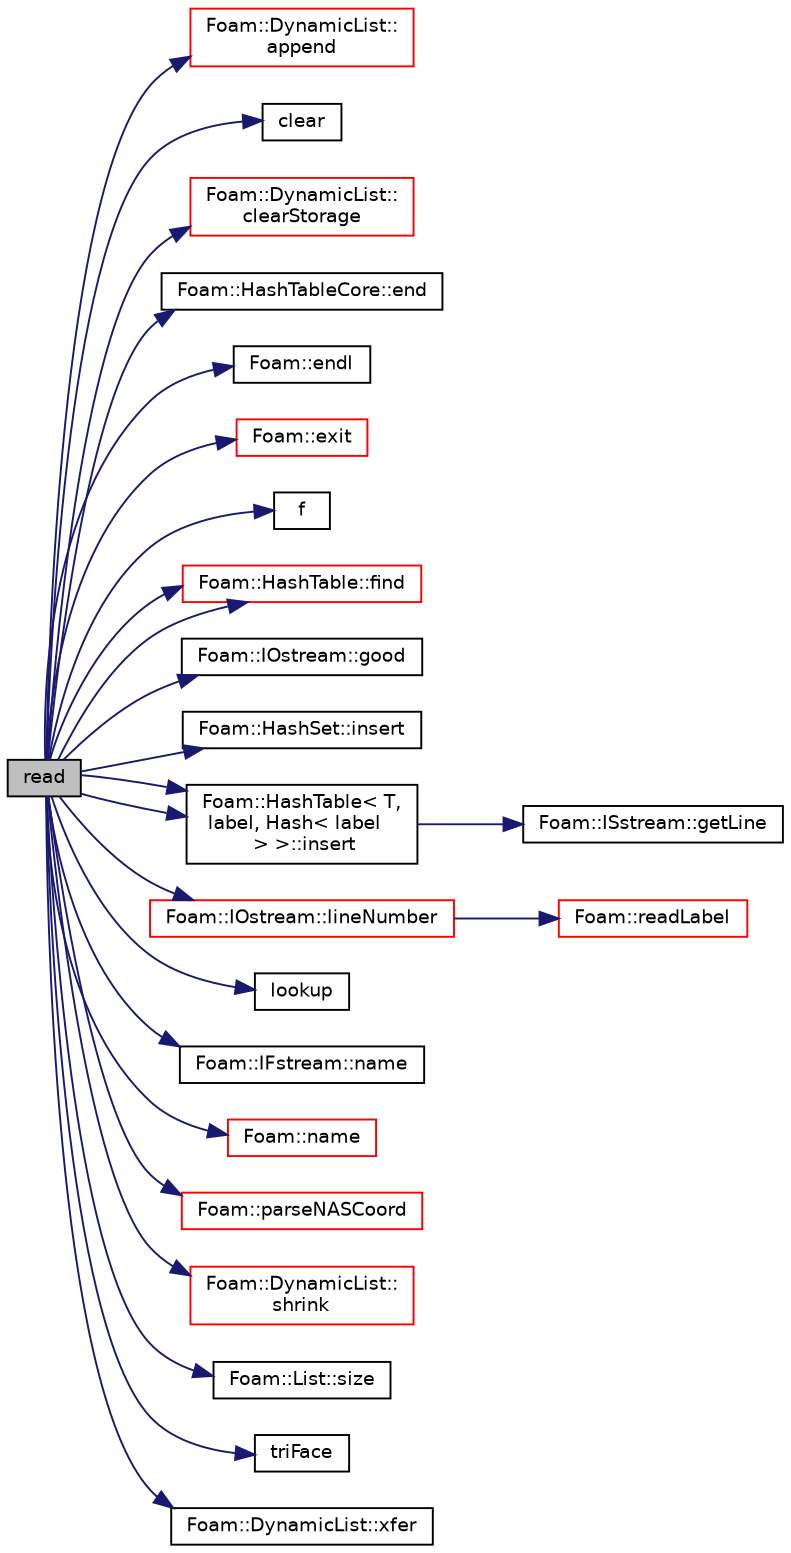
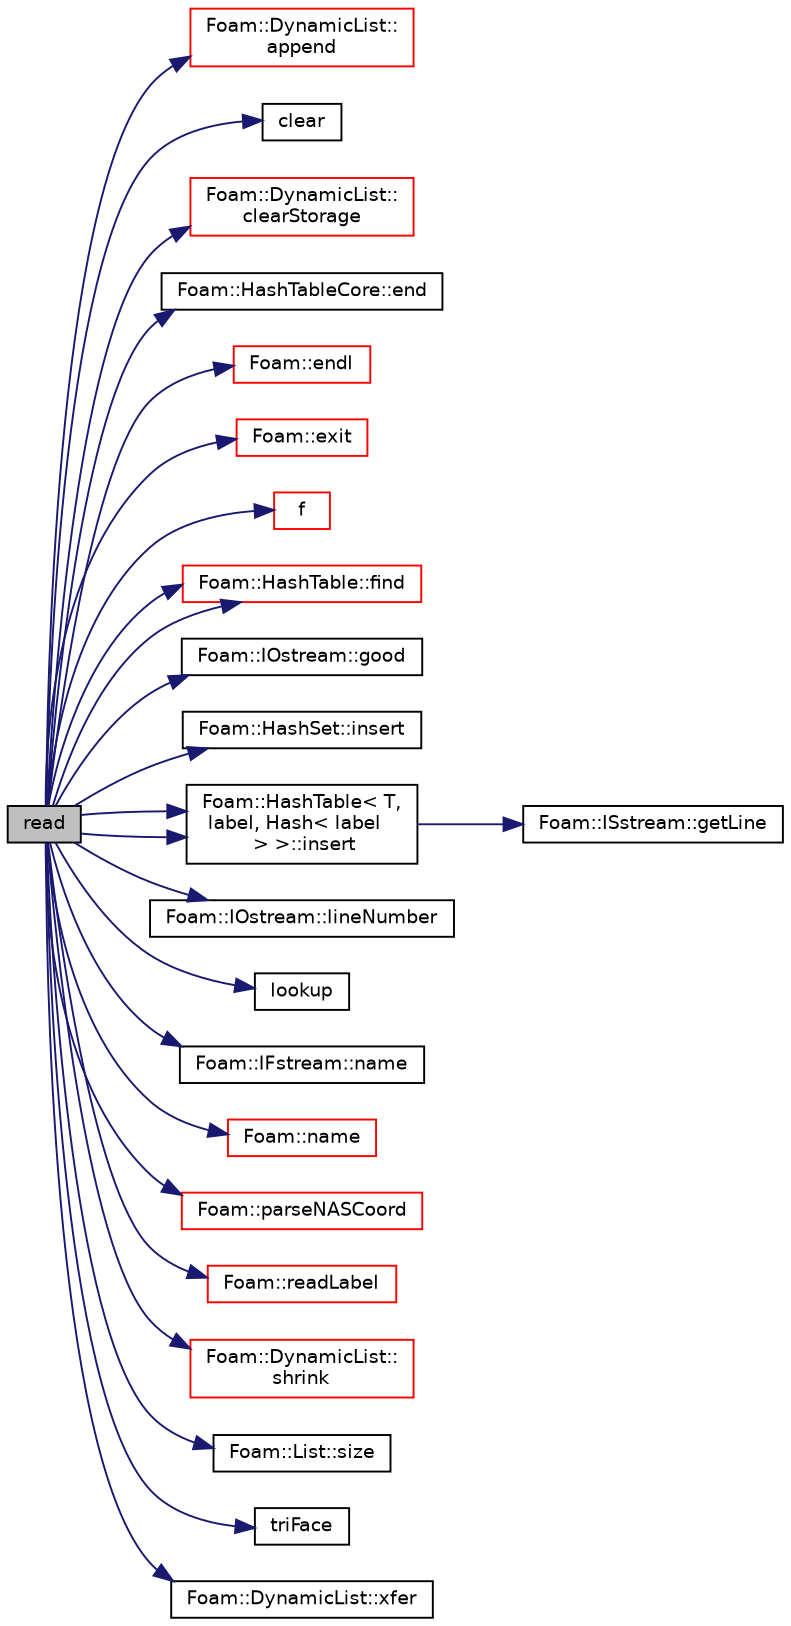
node "Foam::endl": color black -> red
node "f": color black -> red
node "Foam::IOstream::lineNumber": color red -> black
edge "Foam::IOstream::lineNumber" -> "Foam::readLabel": now "read" -> "Foam::readLabel"
